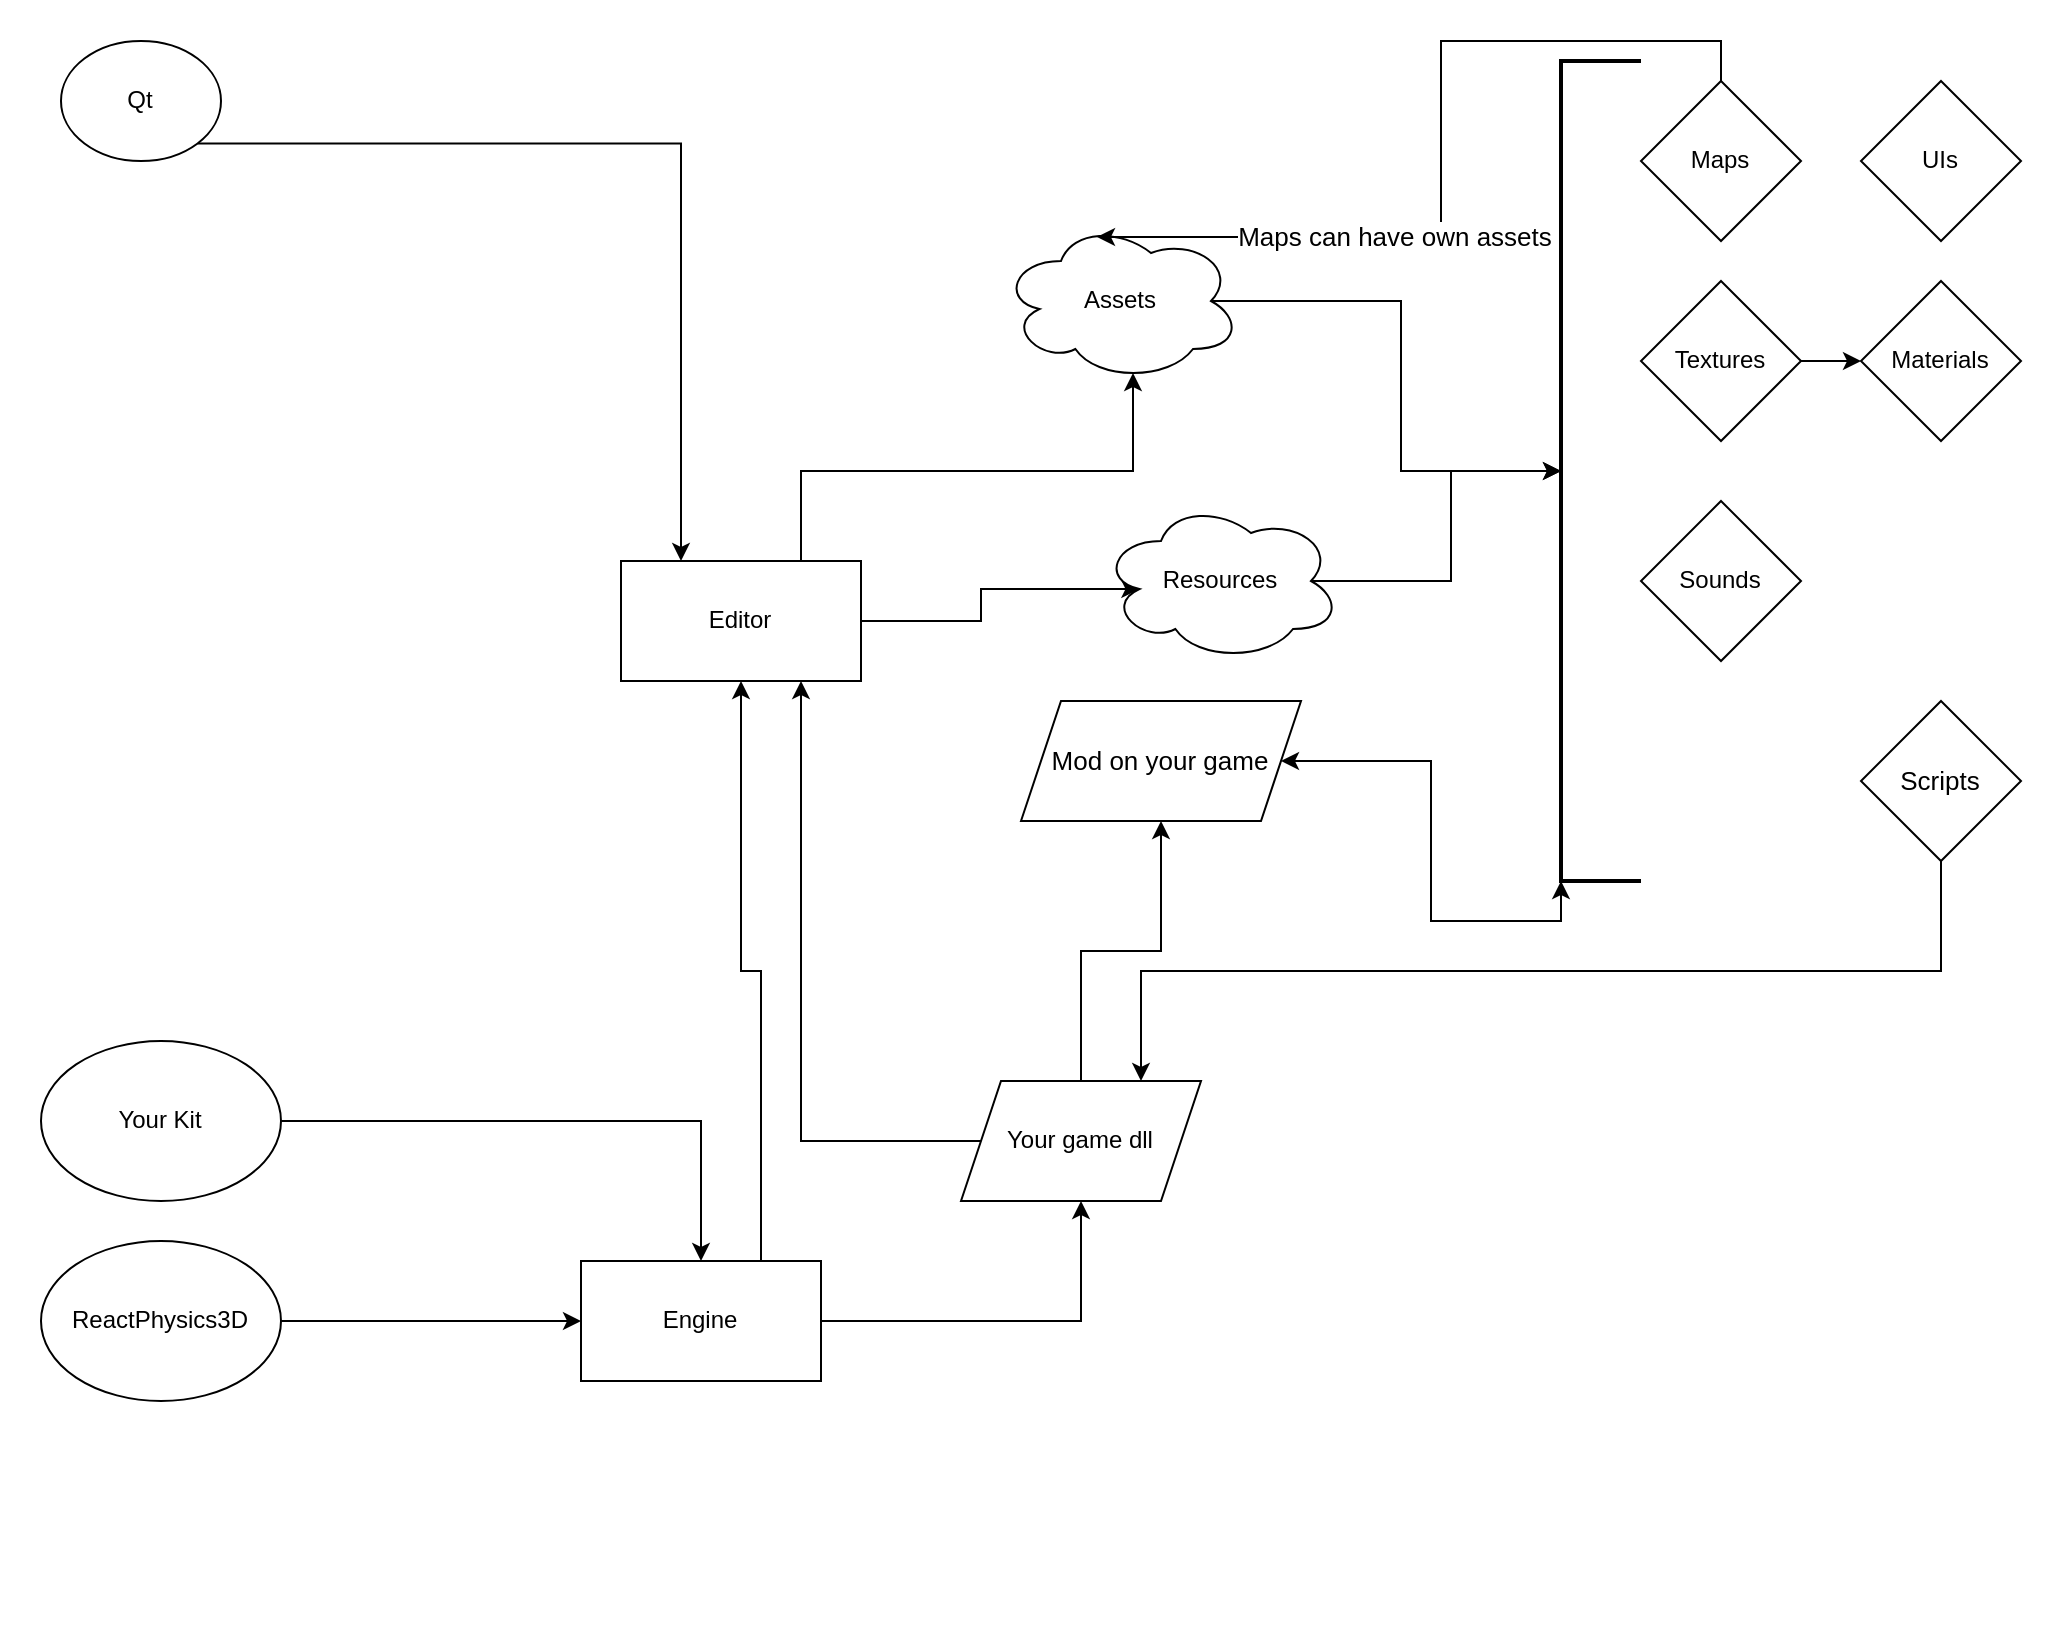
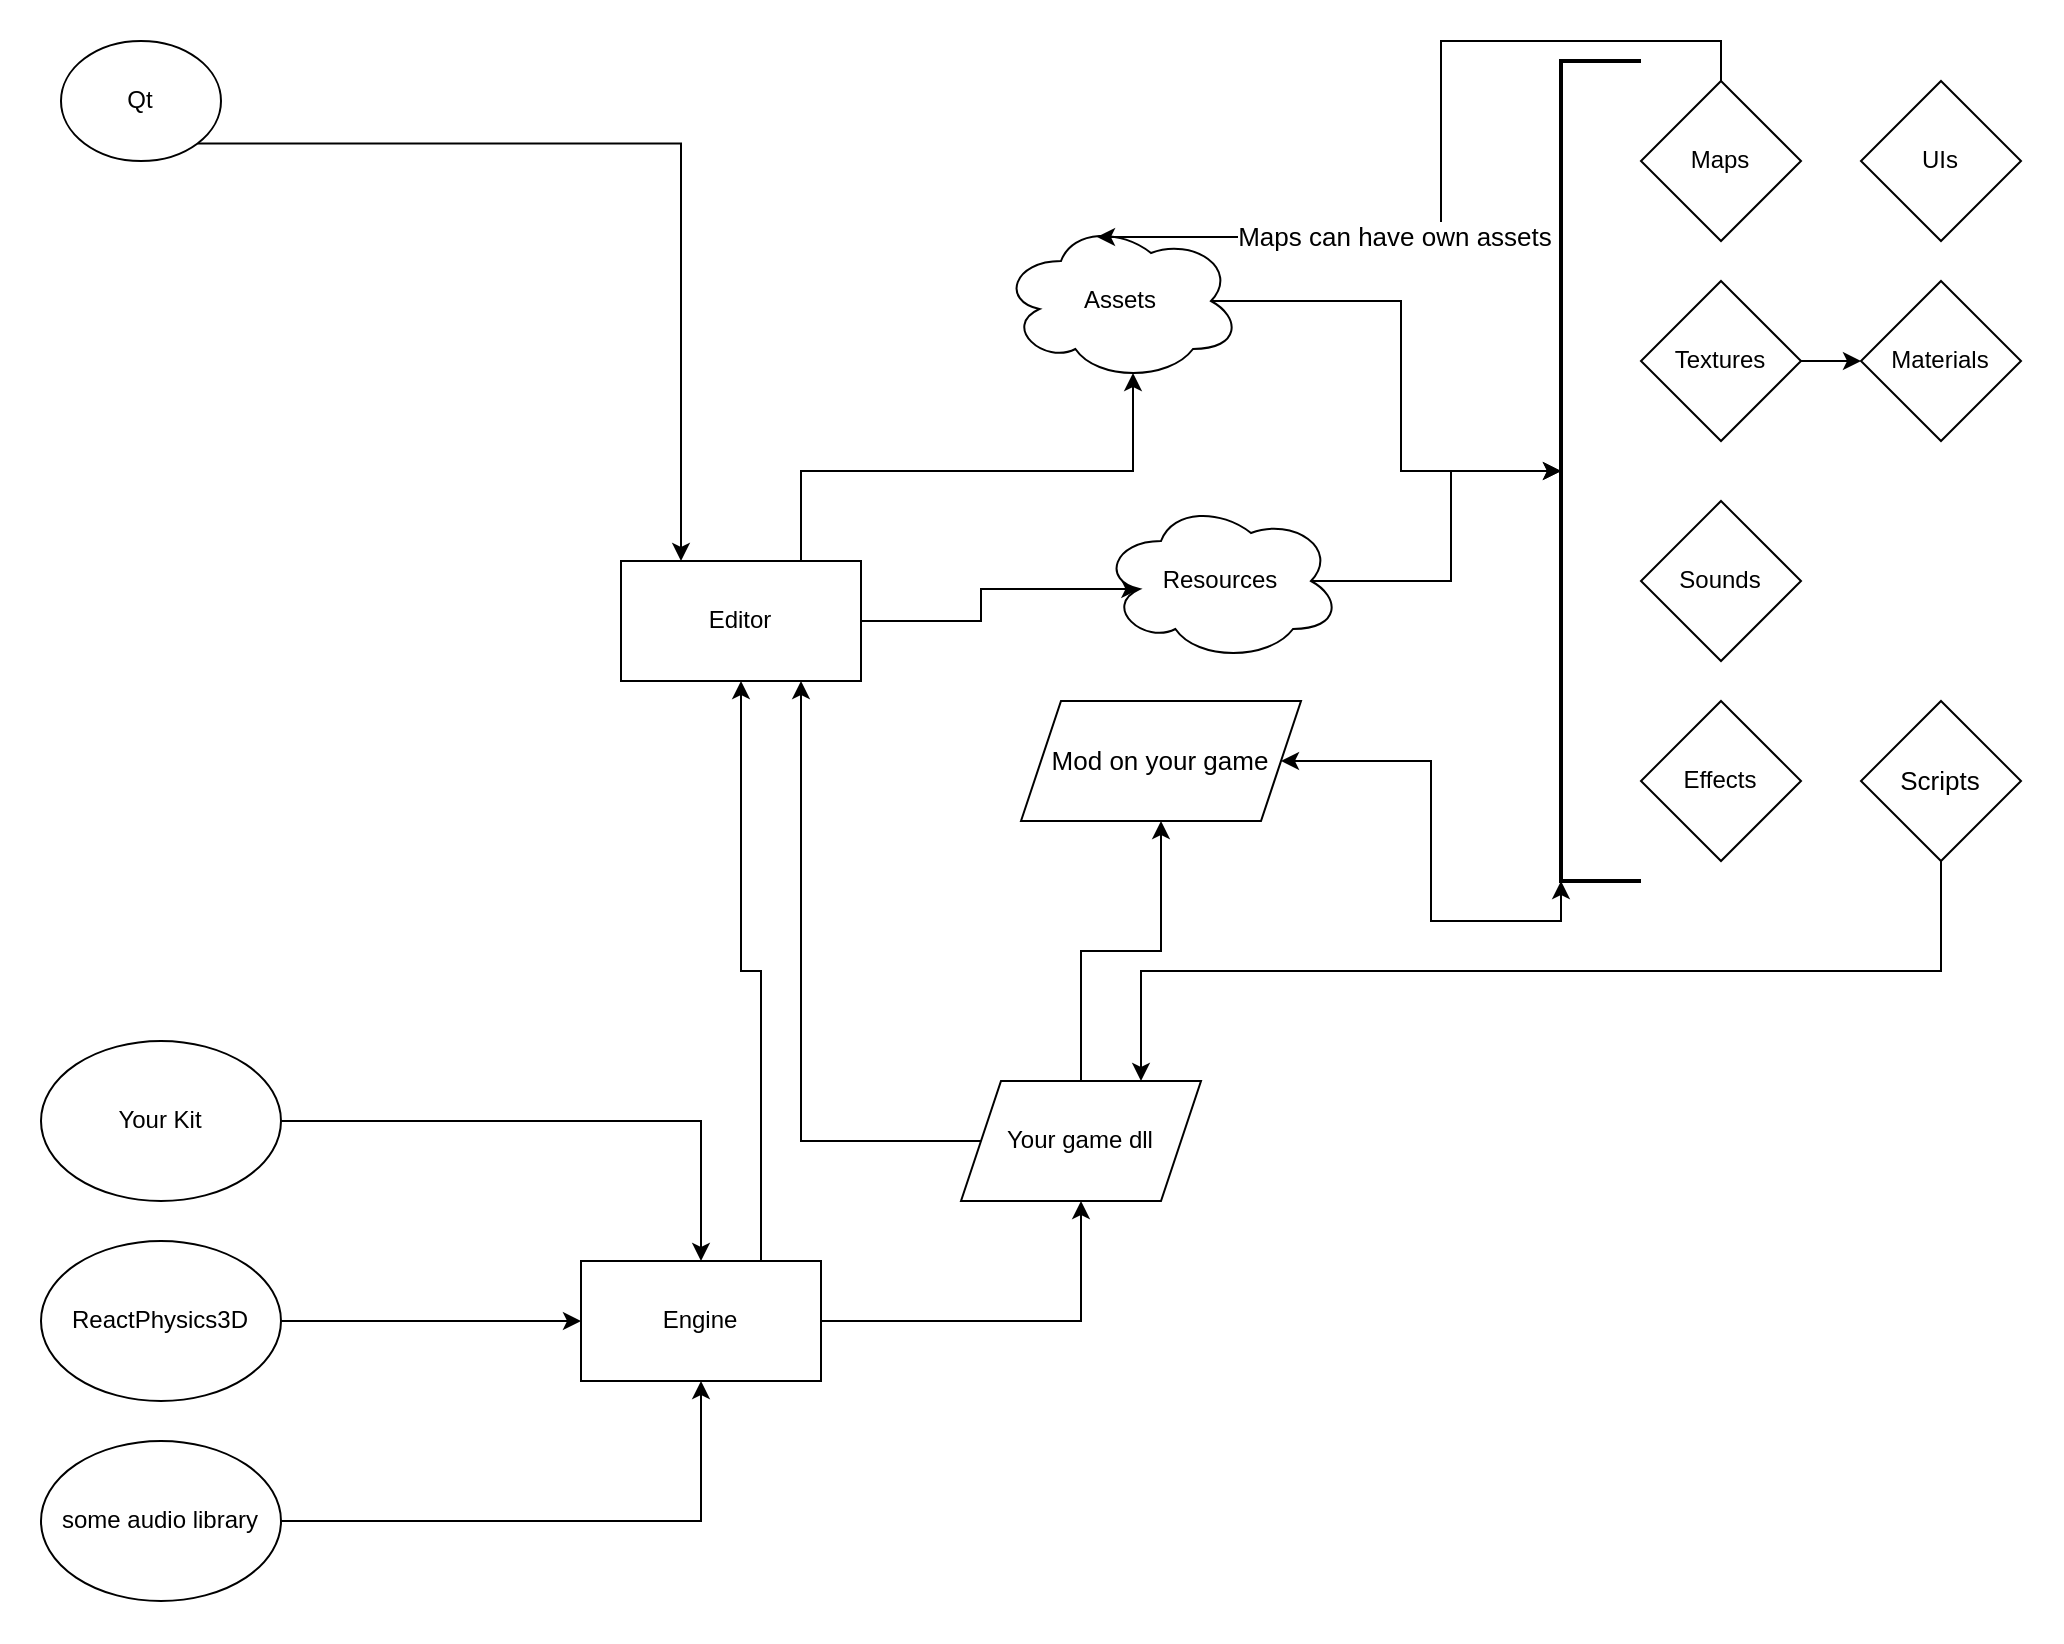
node "Effects": added
node "some audio library": added
edge "some audio library" -> "Engine": added
